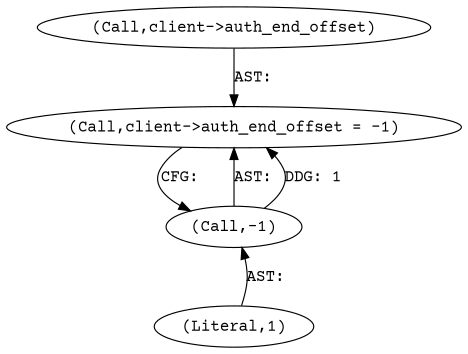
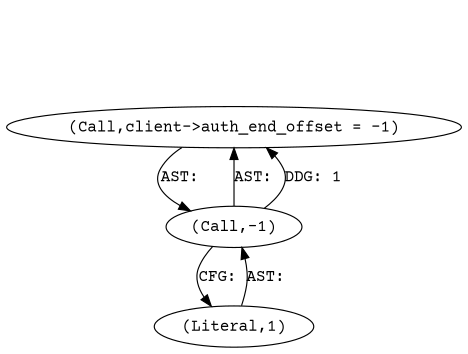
node "(Call,client->auth_end_offset)": removed
edge "(Call,client->auth_end_offset = -1)" -> "(Call,-1)": label "CFG: " -> "AST: "
edge "(Call,-1)" -> "(Literal,1)": added, label "CFG:"
